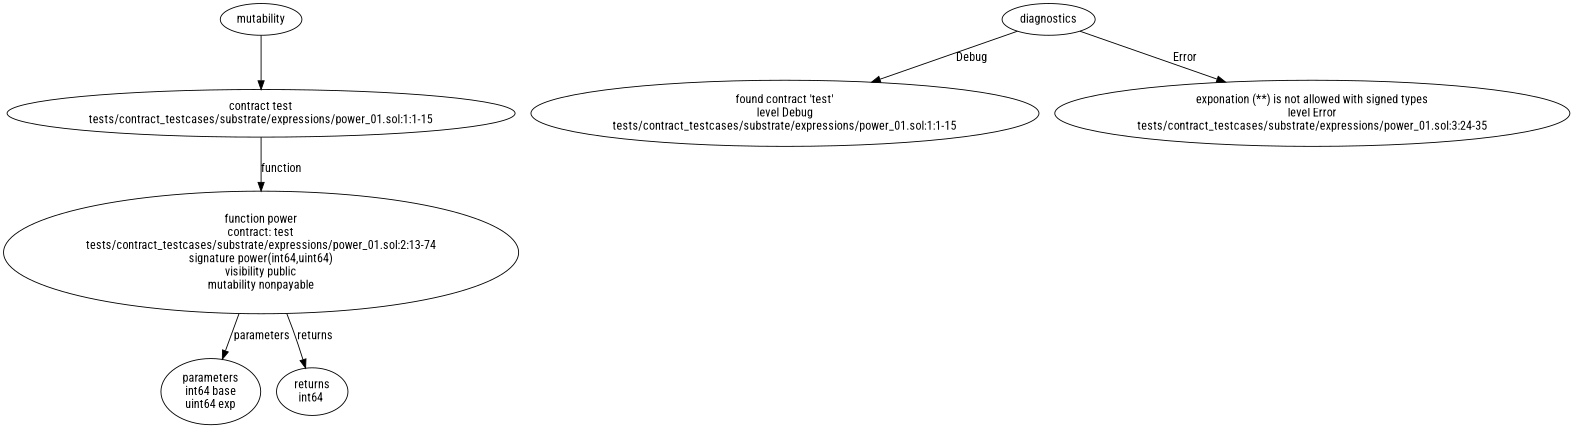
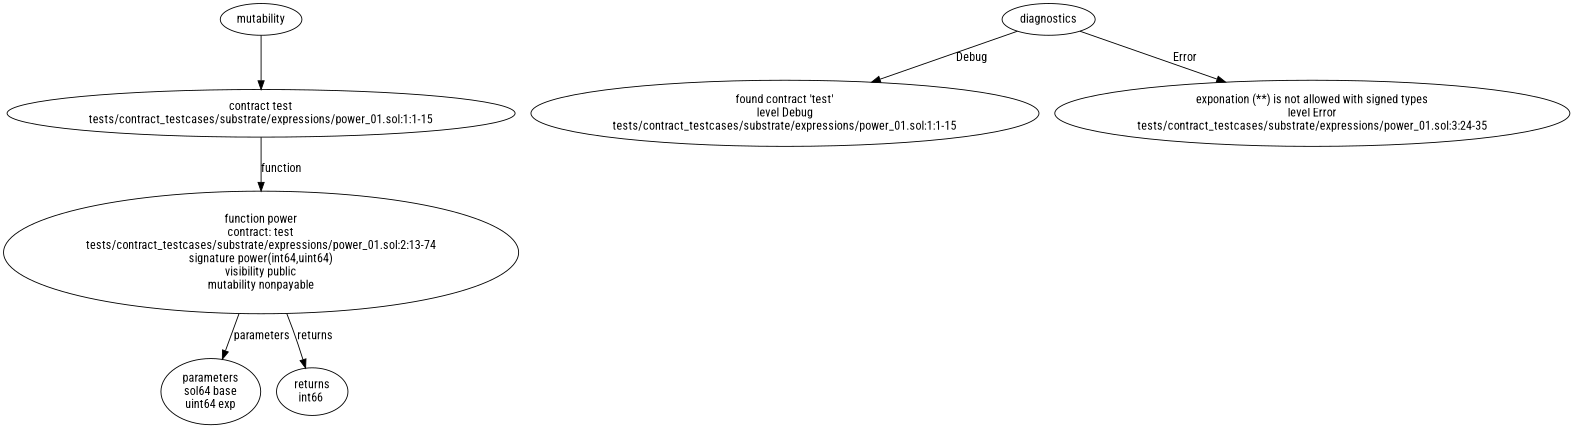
node "parameters int64 base uint64 exp": label "parameters int64 base uint64 exp" -> "parameters sol64 base uint64 exp"
node "returns int64": label "returns int64" -> "returns int66"
